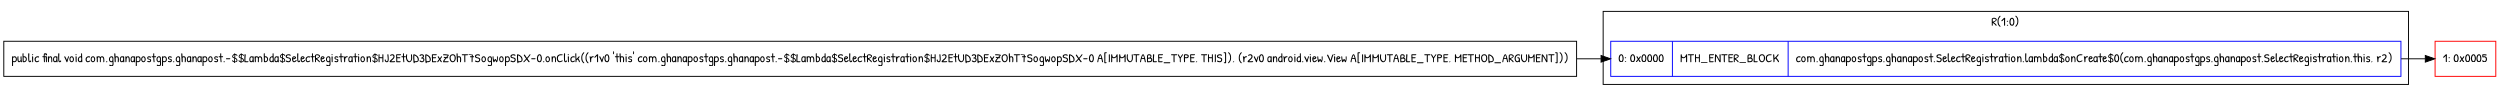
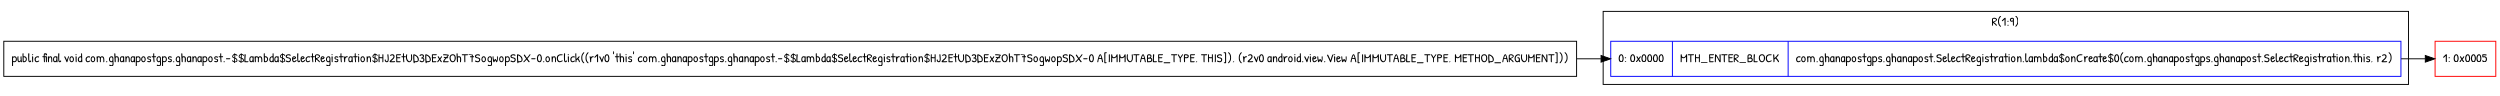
cluster "R(1:0)": label "R(1:0)" -> "R(1:9)"
